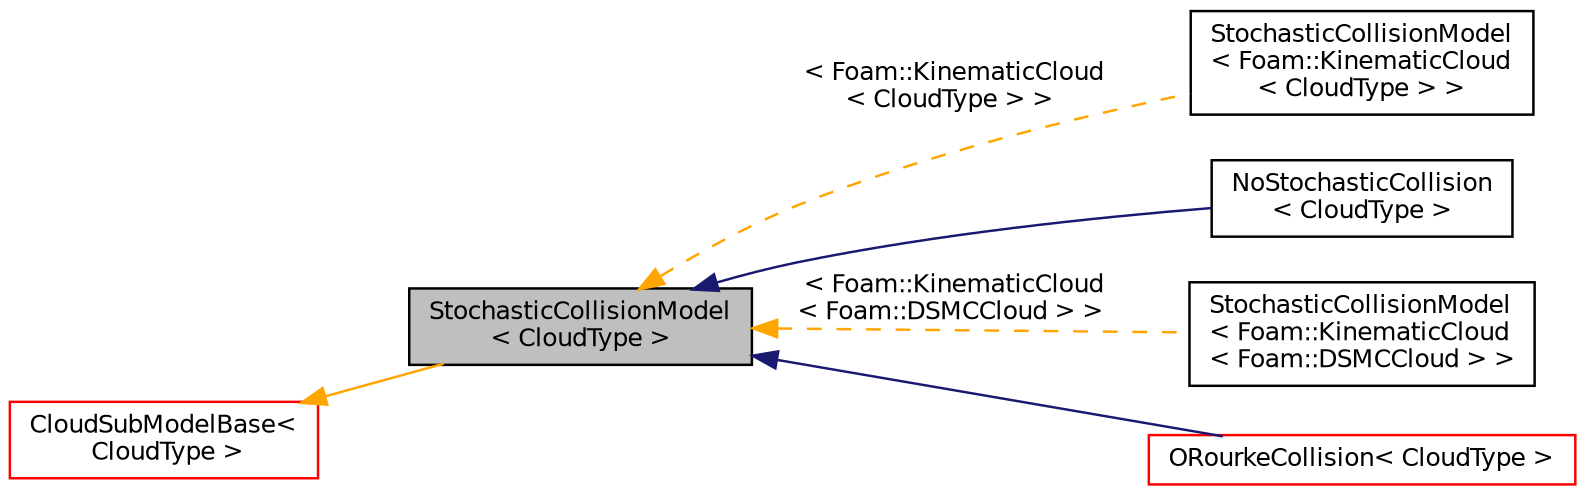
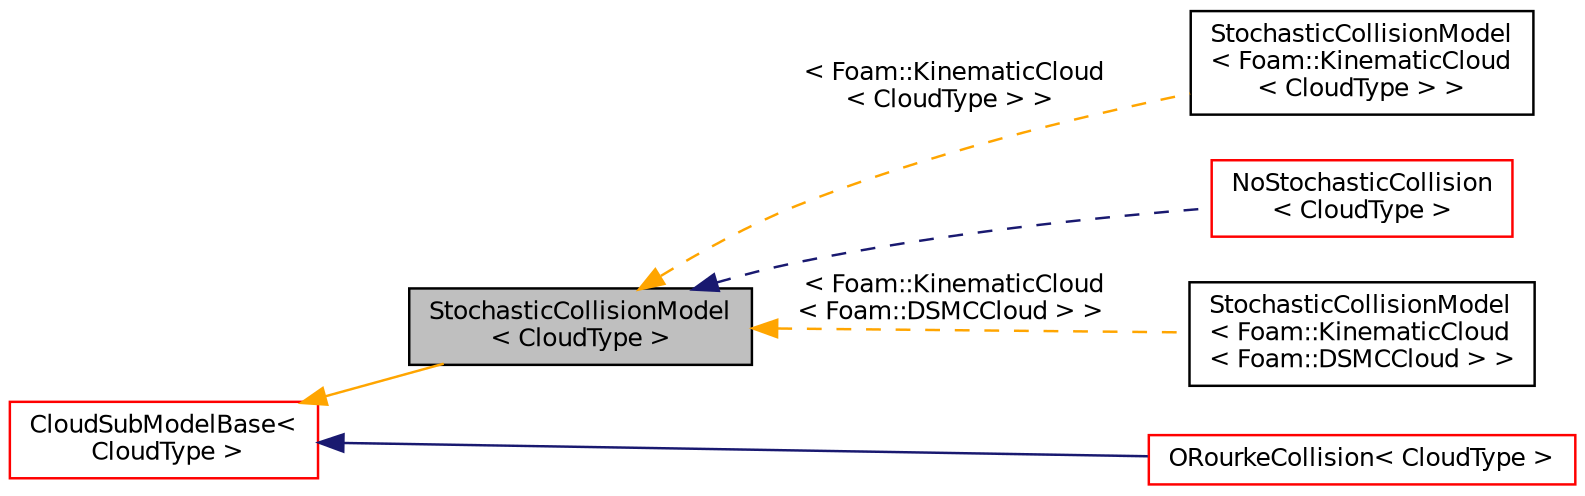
node "NoStochasticCollision < CloudType >": color black -> red
edge "NoStochasticCollision < CloudType >" -> "StochasticCollisionModel < CloudType >": style solid -> dashed
edge "ORourkeCollision< CloudType >" -> "StochasticCollisionModel < CloudType >": now "ORourkeCollision< CloudType >" -> "CloudSubModelBase< CloudType >"
